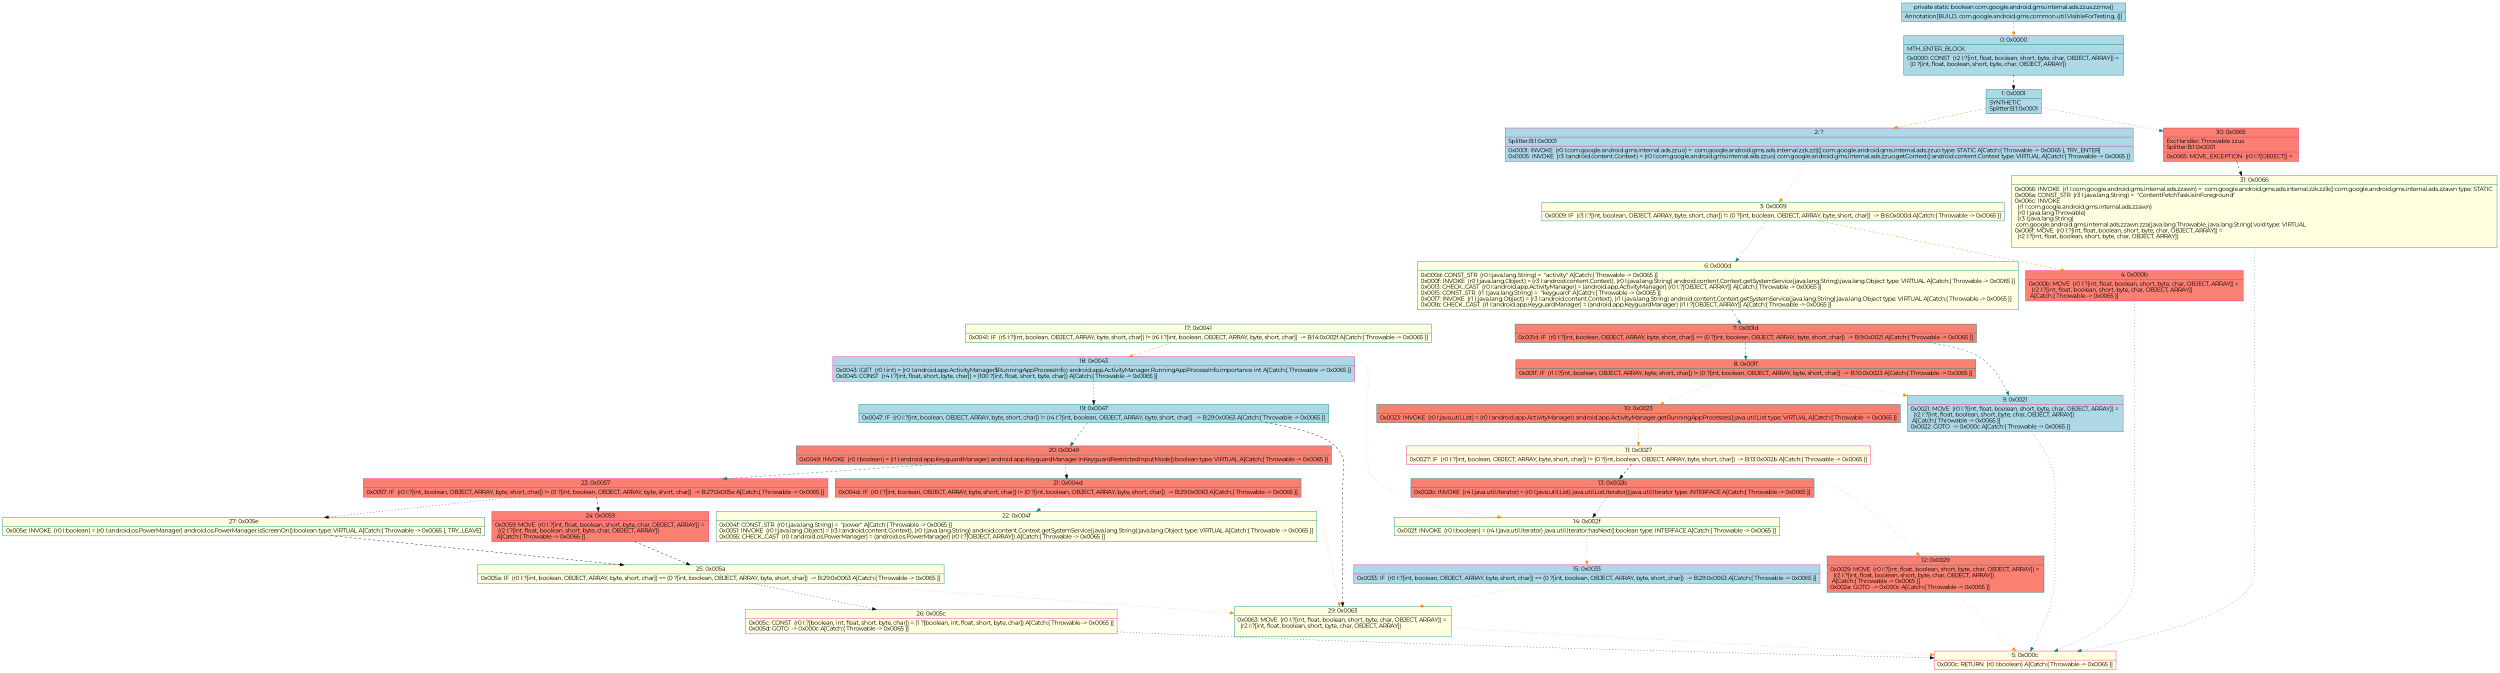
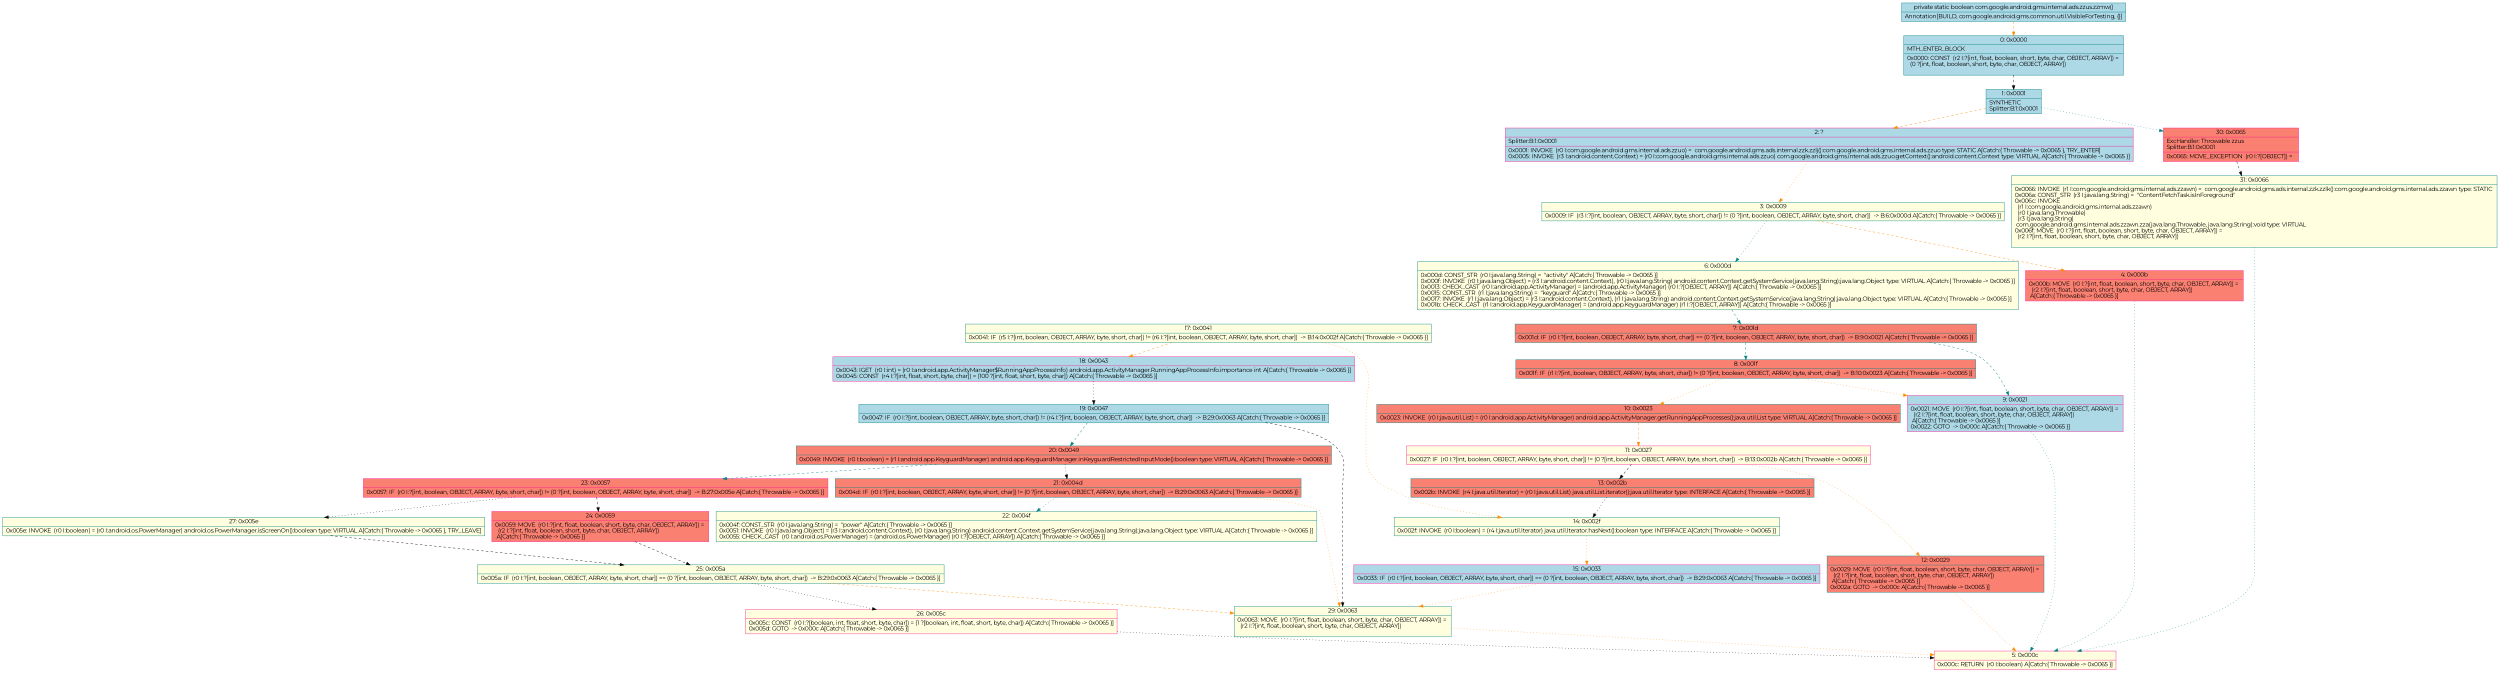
edge "25: 0x005a" -> "29: 0x0063": style dotted -> dashed
